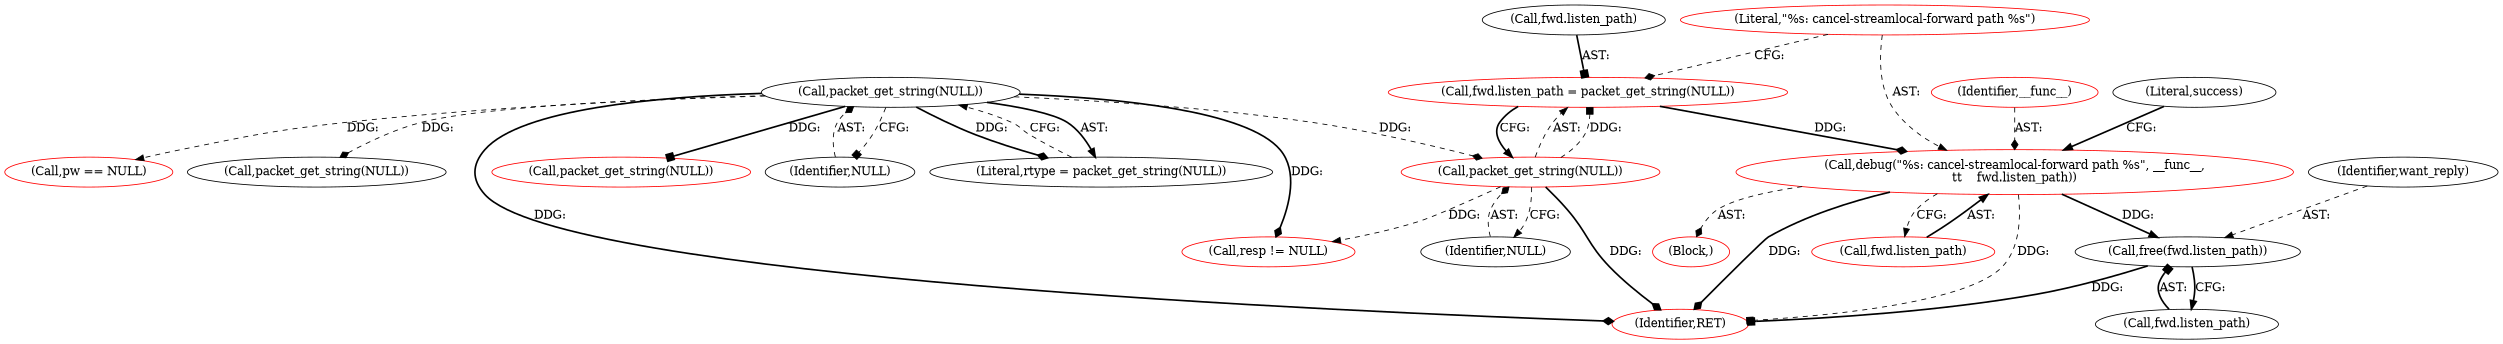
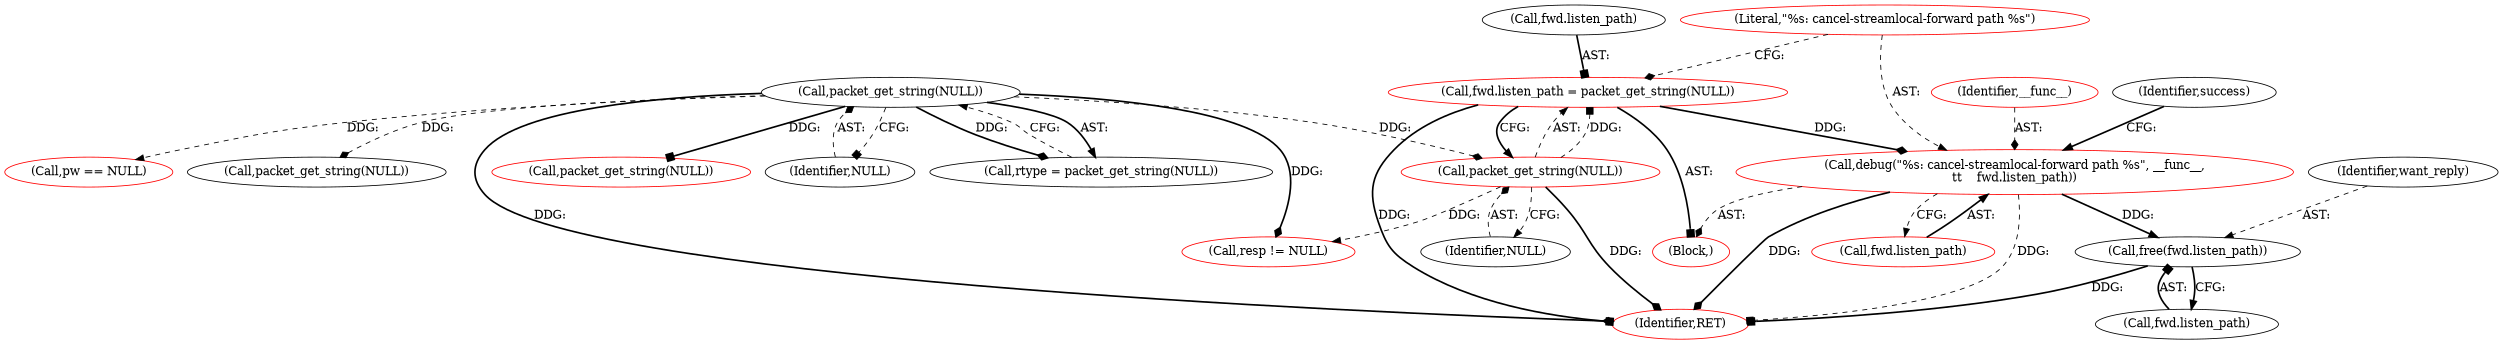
node "(Literal,success)": label "(Literal,success)" -> "(Identifier,success)"
edge "(Call,fwd.listen_path = packet_get_string(NULL))" -> "(Block,)": added, label "AST:"
node "(Literal,rtype = packet_get_string(NULL))": label "(Literal,rtype = packet_get_string(NULL))" -> "(Call,rtype = packet_get_string(NULL))"
edge "(Call,fwd.listen_path = packet_get_string(NULL))" -> "(Identifier,RET)": added, label "DDG:"
